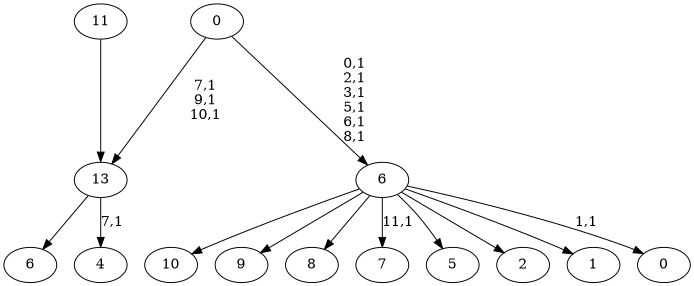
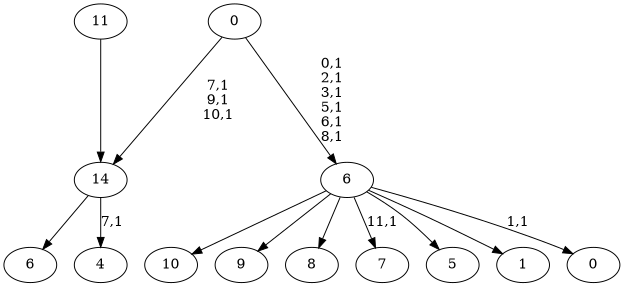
node "13": label "13" -> "14"
node "2": removed
